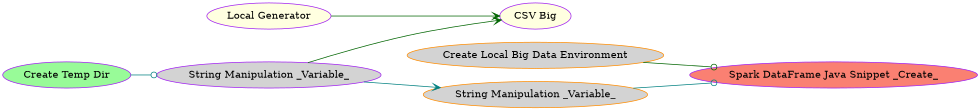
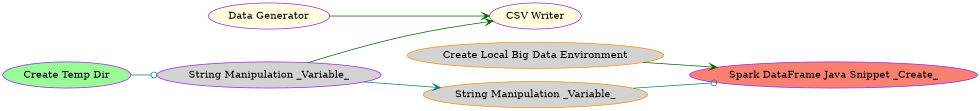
node "Local Generator": label "Local Generator" -> "Data Generator"
node "CSV Big": label "CSV Big" -> "CSV Writer"
edge "Create Local Big Data Environment" -> "Spark DataFrame Java Snippet _Create_": arrowhead odot -> vee
